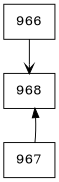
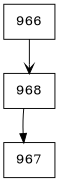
edge "967" -> "968": reversed
